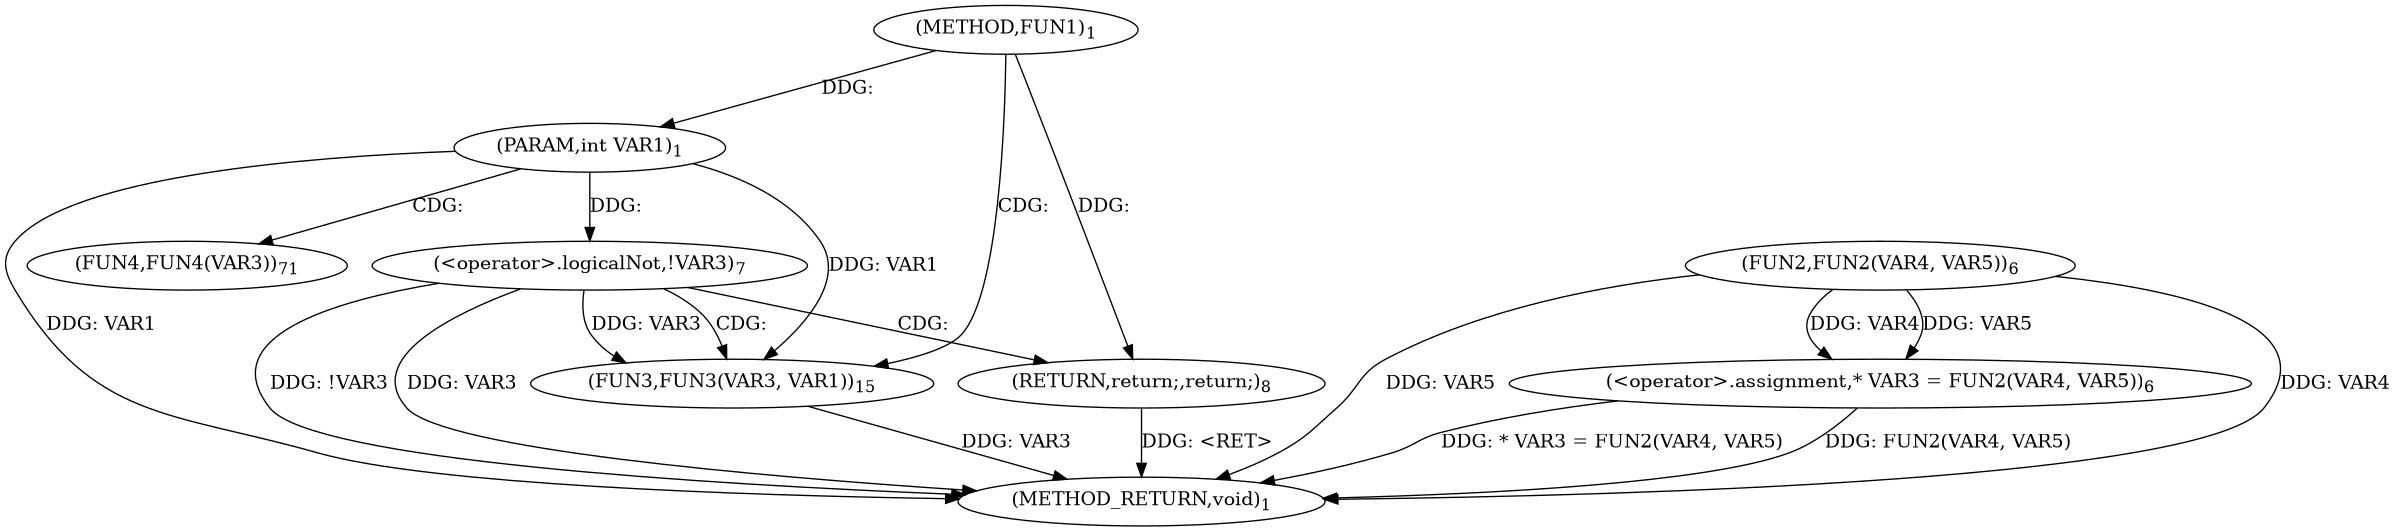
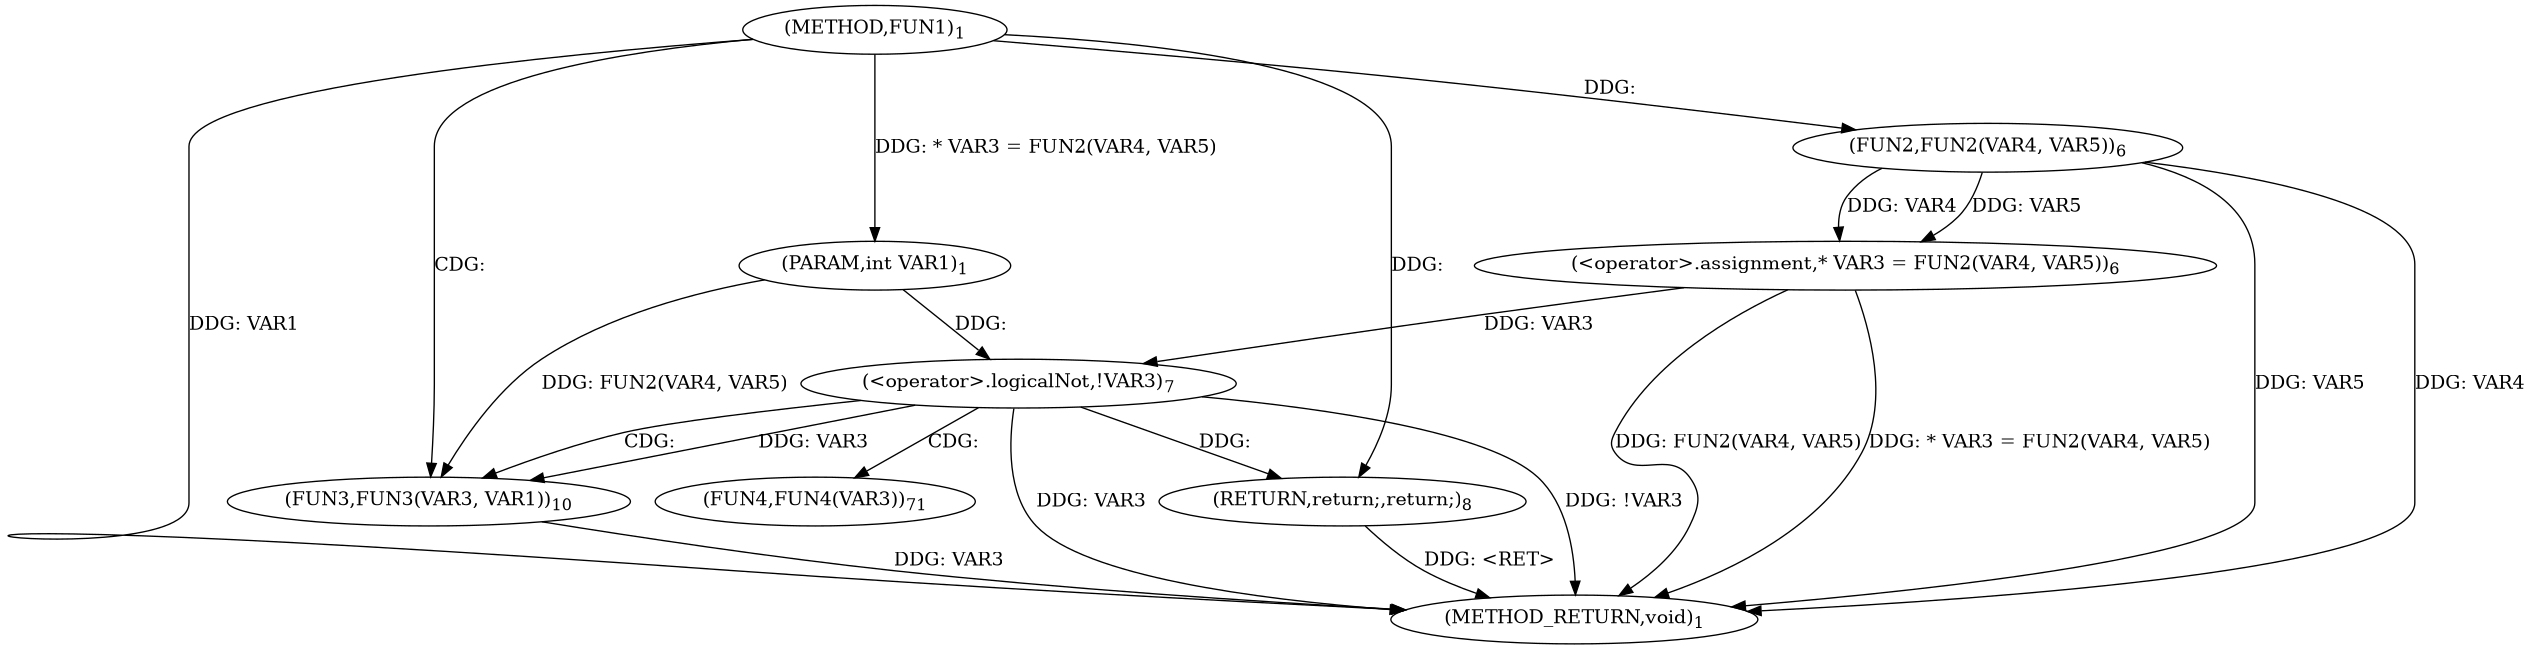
edge "(METHOD,FUN1)" -> "(FUN2,FUN2(VAR4, VAR5))": added, label "DDG:"
edge "(METHOD,FUN1)" -> "(PARAM,int VAR1)": label "DDG: " -> "DDG: * VAR3 = FUN2(VAR4, VAR5)"
edge "(PARAM,int VAR1)" -> "(FUN4,FUN4(VAR3))": now "(<operator>.logicalNot,!VAR3)" -> "(FUN4,FUN4(VAR3))"
edge "(PARAM,int VAR1)" -> "(FUN3,FUN3(VAR3, VAR1))": label "DDG: VAR1" -> "DDG: FUN2(VAR4, VAR5)"
edge "(<operator>.assignment,* VAR3 = FUN2(VAR4, VAR5))" -> "(<operator>.logicalNot,!VAR3)": added, label "DDG: VAR3"
edge "(<operator>.logicalNot,!VAR3)" -> "(RETURN,return;,return;)": label "CDG: " -> "DDG: "
node "(FUN3,FUN3(VAR3, VAR1))": text "15" -> "10"
edge "(PARAM,int VAR1)" -> "(METHOD_RETURN,void)": now "(METHOD,FUN1)" -> "(METHOD_RETURN,void)"
